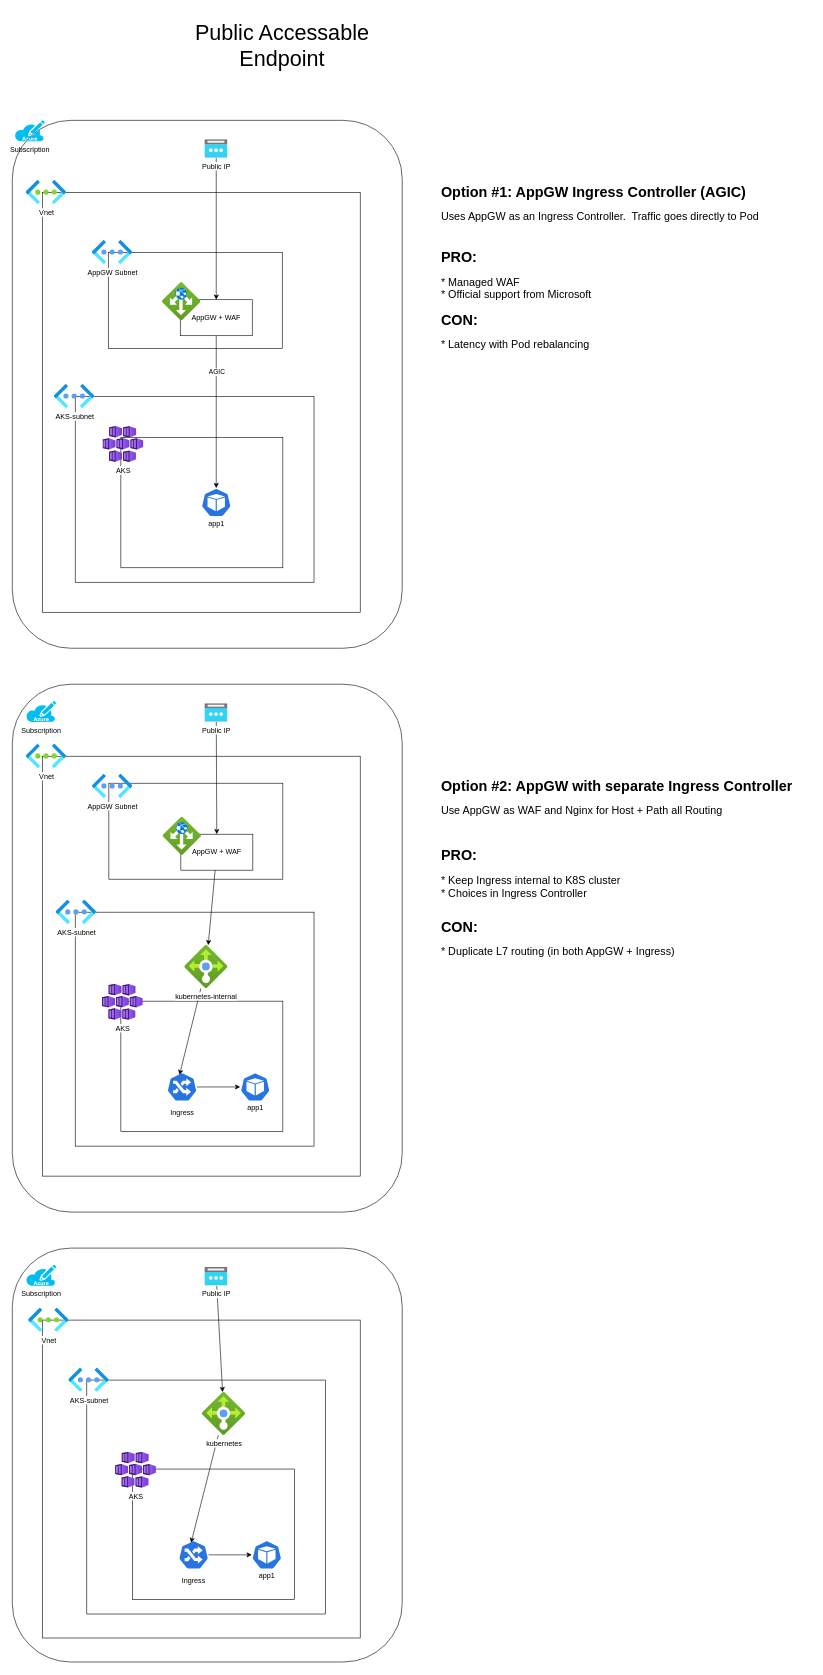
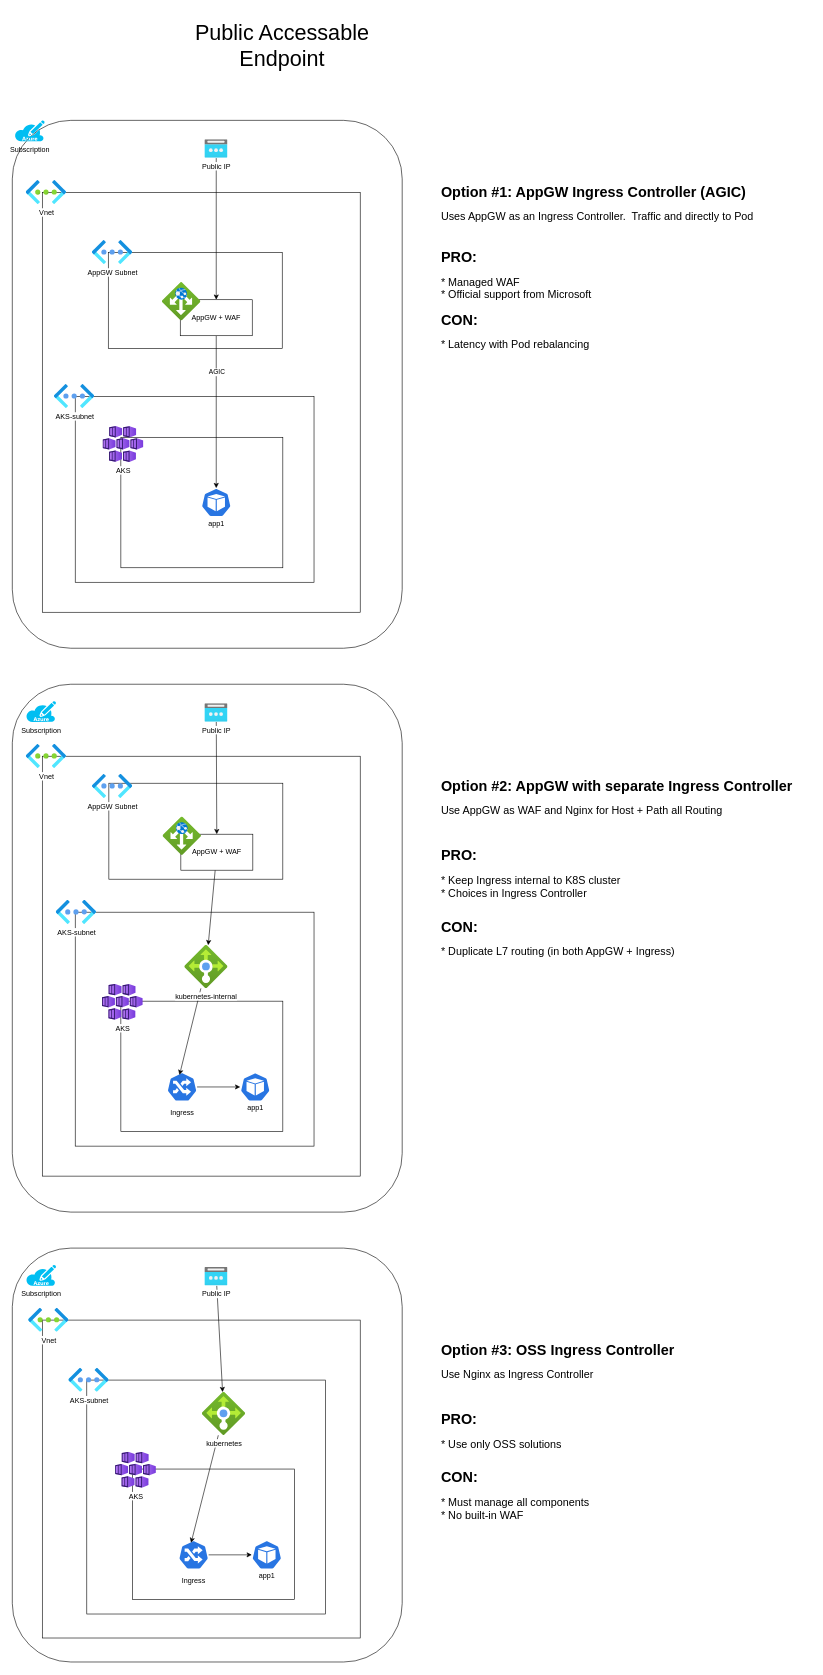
node "Option #1: AppGW Ingress Controller (AGIC)Uses AppGW as an Ingress Controller. Traffic goes directly to Pod PRO: * Managed WAF * Official support from Microsoft CON: * Latency with Pod rebalancing": label "Option #1: AppGW Ingress Controller (AGIC)Uses AppGW as an Ingress Controller. Traffic goes directly to Pod PRO: * Managed WAF * Official support from Microsoft CON: * Latency with Pod rebalancing" -> "Option #1: AppGW Ingress Controller (AGIC)Uses AppGW as an Ingress Controller. Traffic and directly to Pod PRO: * Managed WAF * Official support from Microsoft CON: * Latency with Pod rebalancing"
node "Option #3: OSS Ingress ControllerUse Nginx as Ingress Controller PRO: * Use only OSS solutions CON: * Must manage all components * No built-in WAF": added
